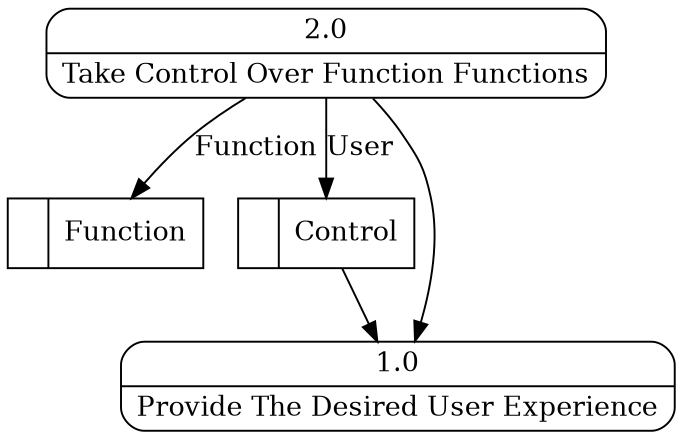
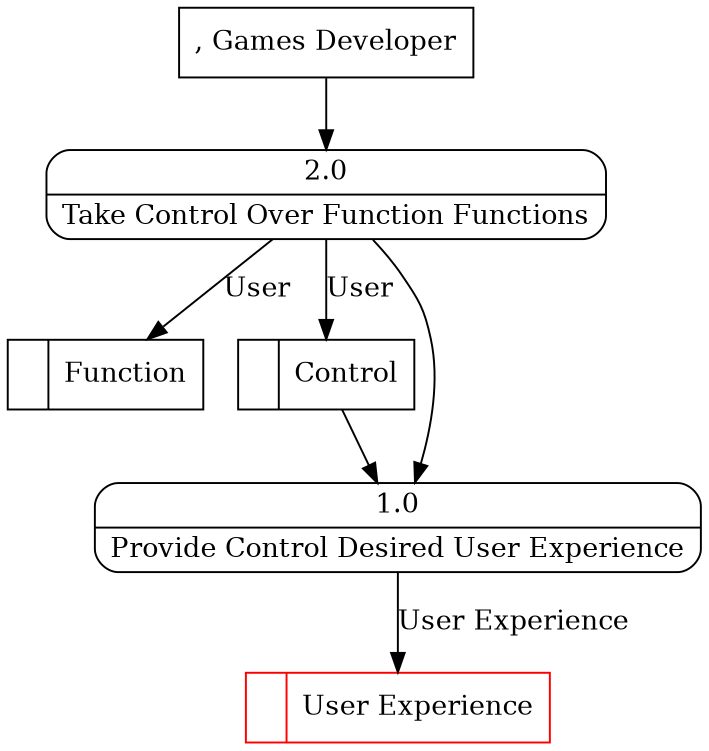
node ", Games Developer": added
edge "2.0" -> "Function": label "Function" -> "User"
node "1.0": text "Provide The Desired User Experience" -> "Provide Control Desired User Experience"
node "User Experience": added
